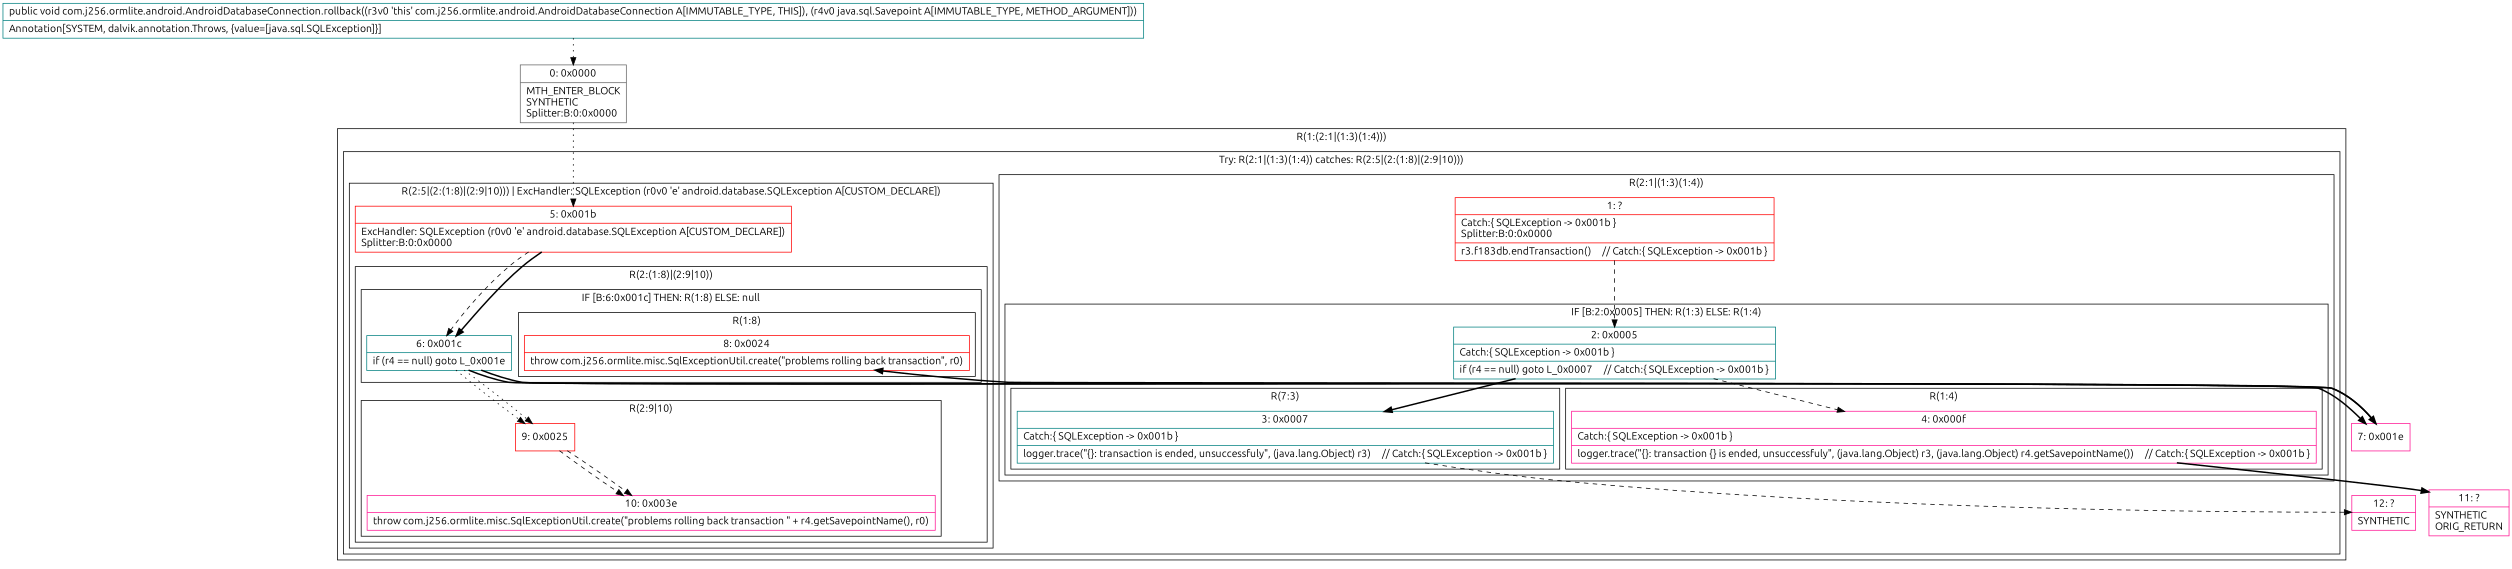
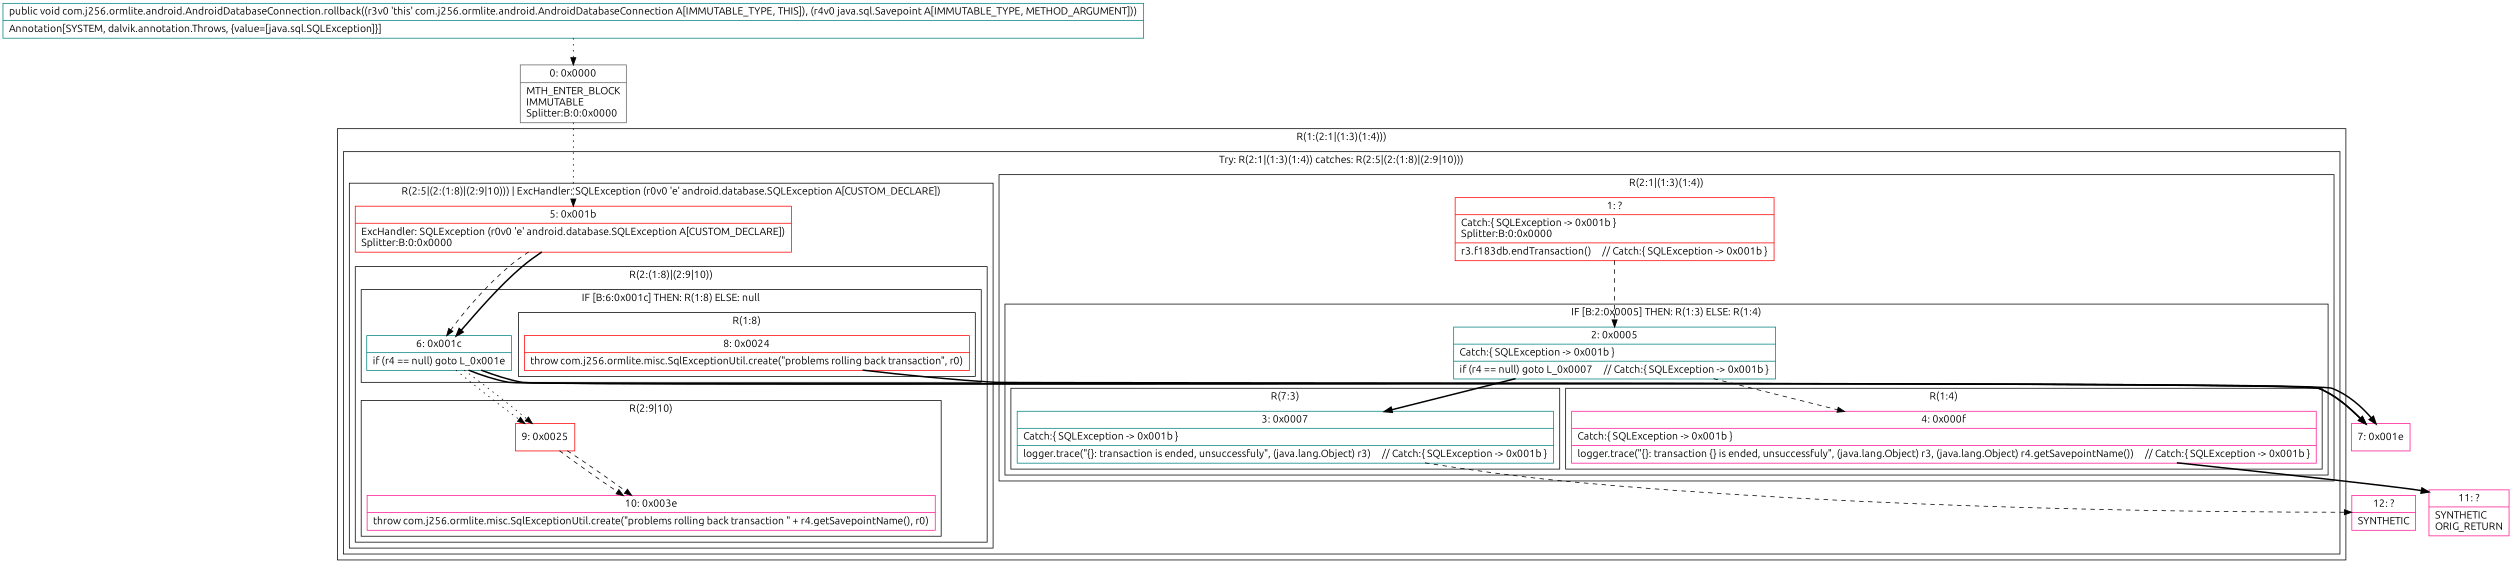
node "0: 0x0000": text "SYNTHETIC" -> "IMMUTABLE"
edge "7: 0x001e" -> "8: 0x0024": reversed
